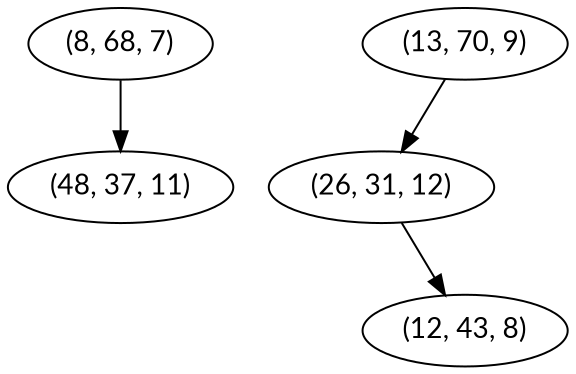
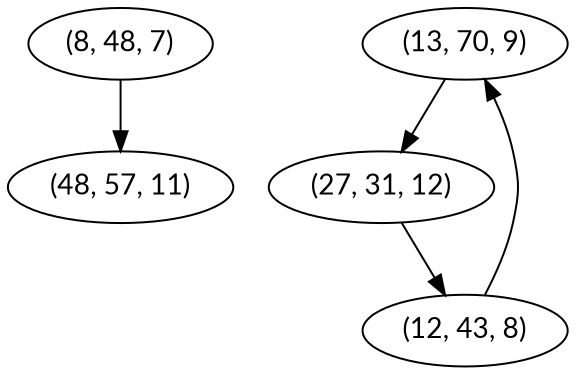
node "(8, 68, 7)": label "(8, 68, 7)" -> "(8, 48, 7)"
node "(48, 37, 11)": label "(48, 37, 11)" -> "(48, 57, 11)"
node "(26, 31, 12)": label "(26, 31, 12)" -> "(27, 31, 12)"
edge "(12, 43, 8)" -> "(13, 70, 9)": added
